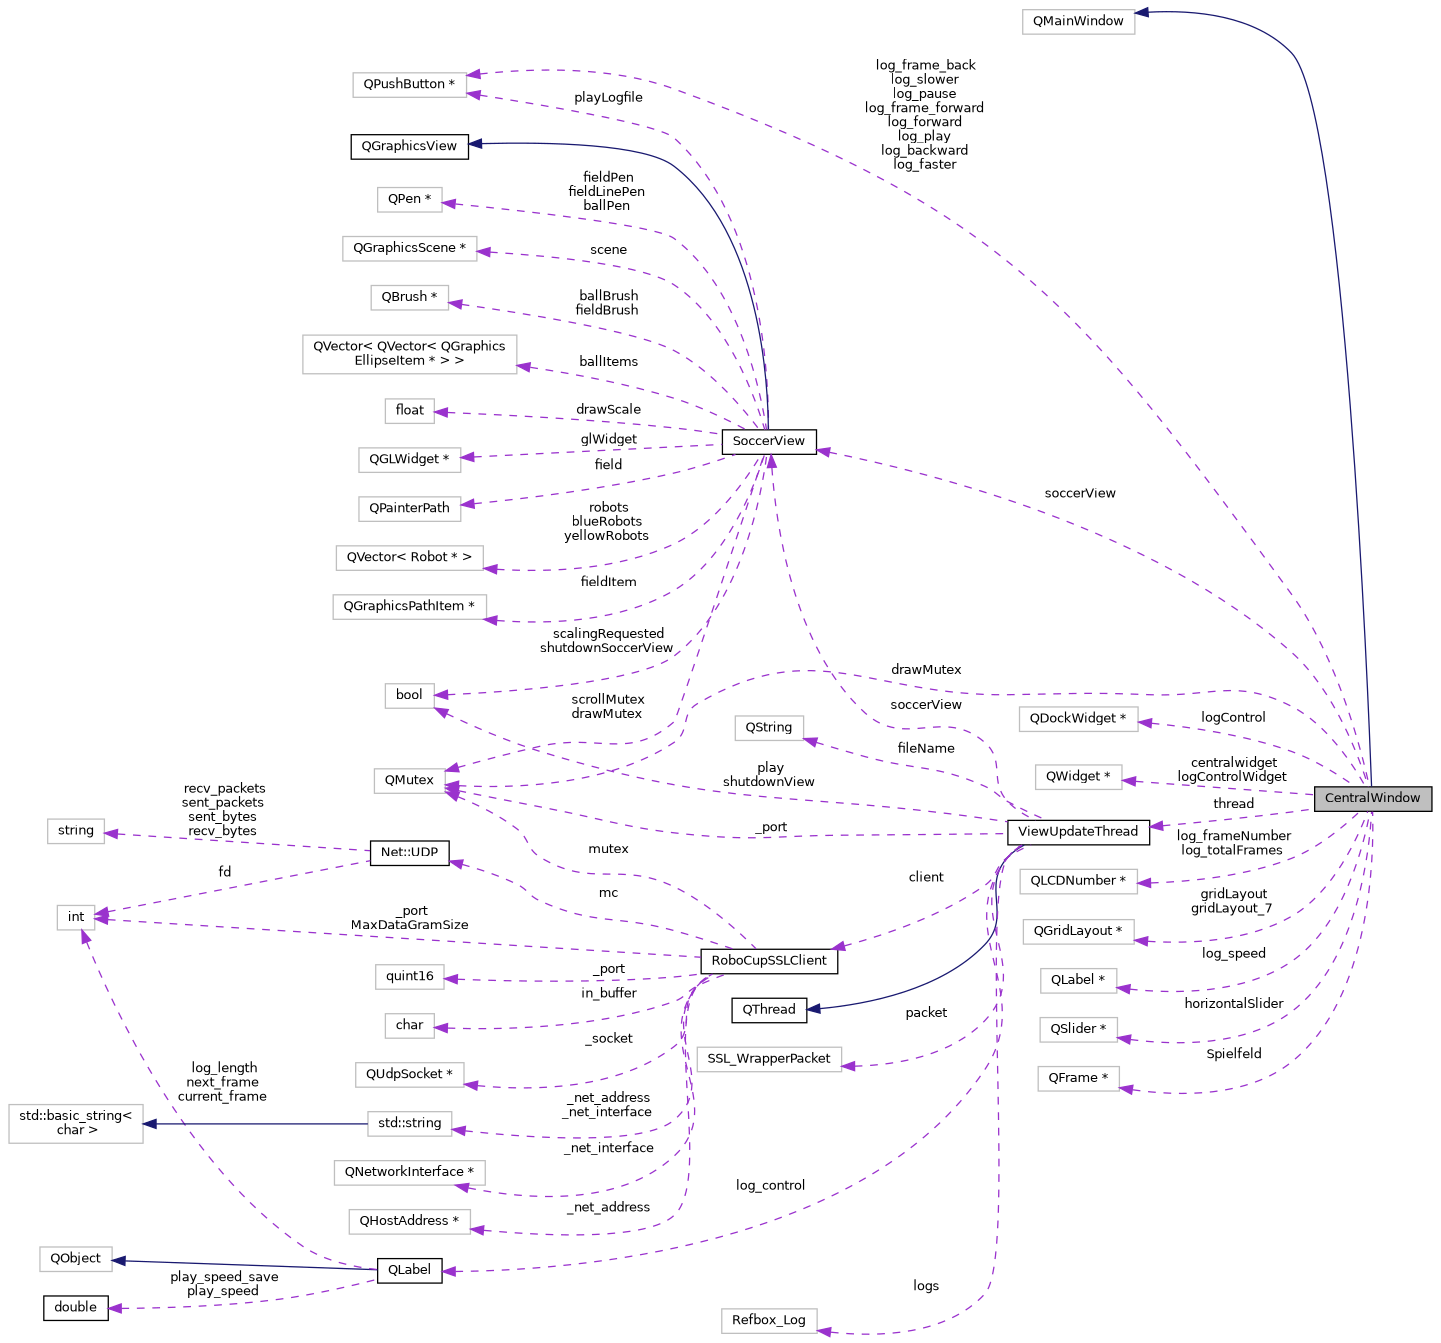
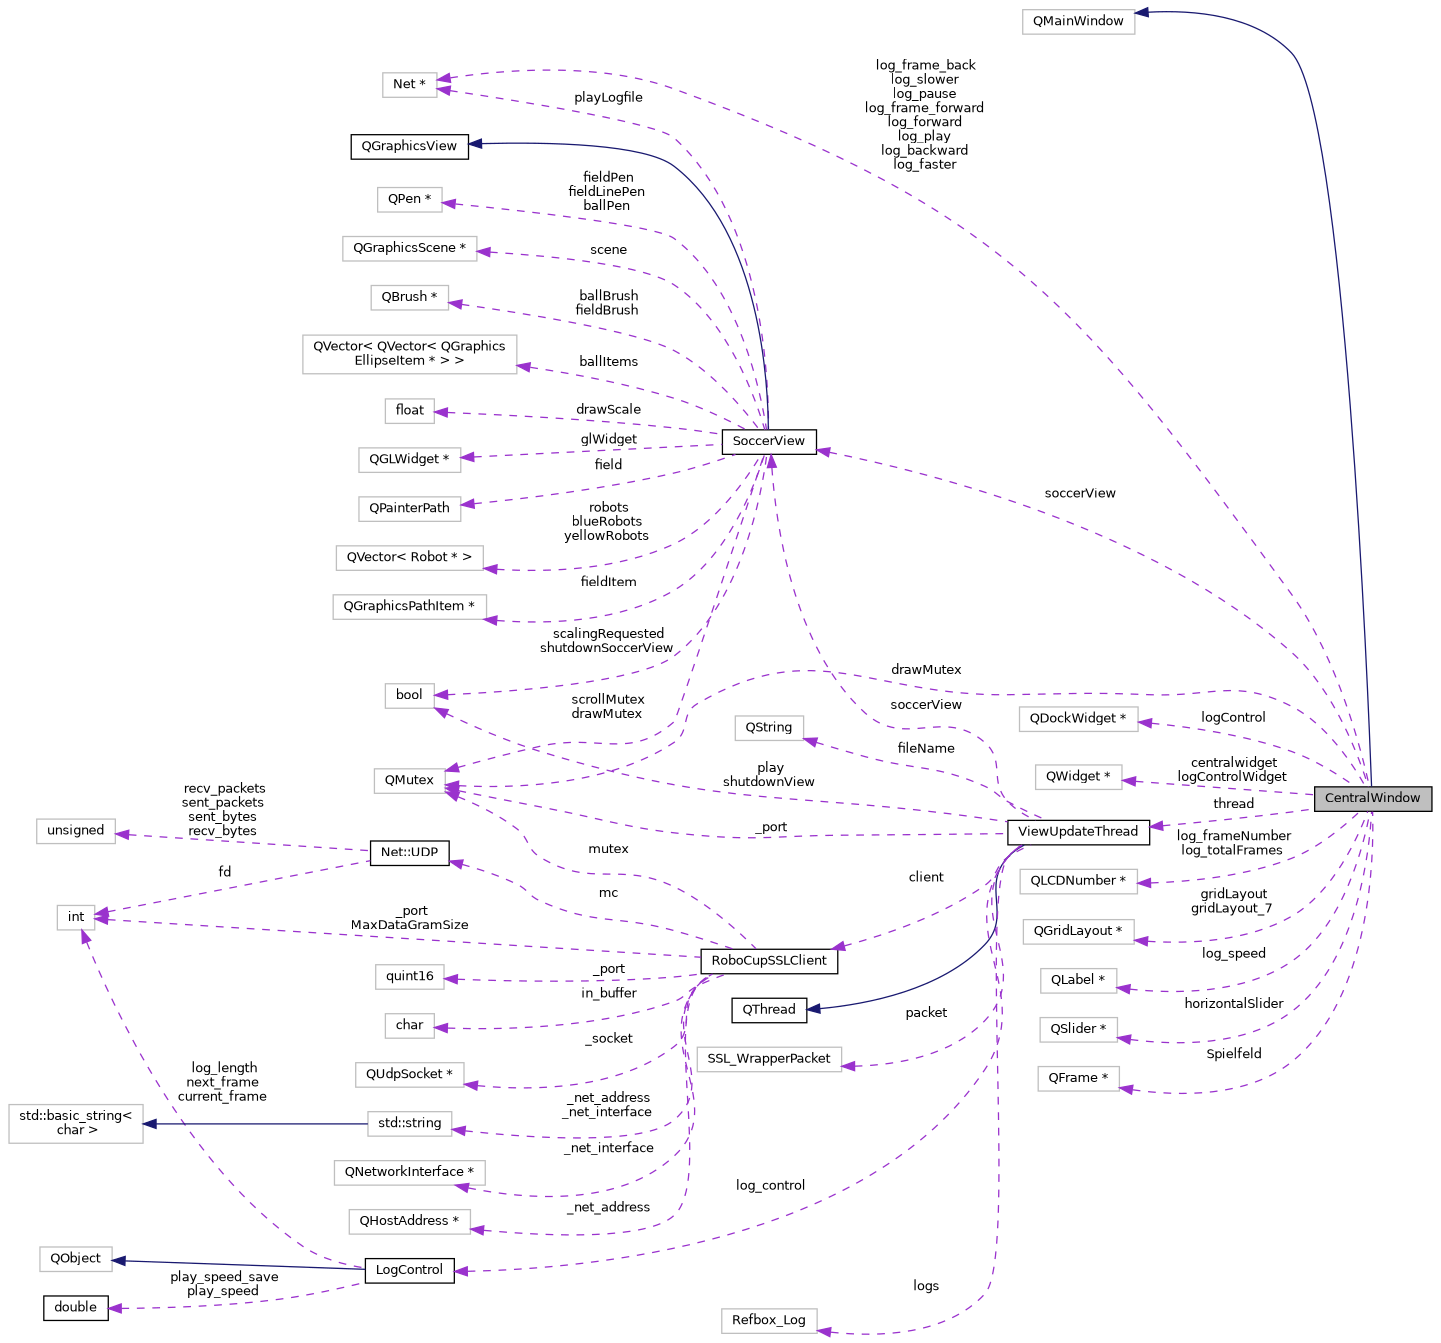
node "QPushButton *": label "QPushButton *" -> "Net *"
node "string": label "string" -> "unsigned"
node "QLabel": label "QLabel" -> "LogControl"
